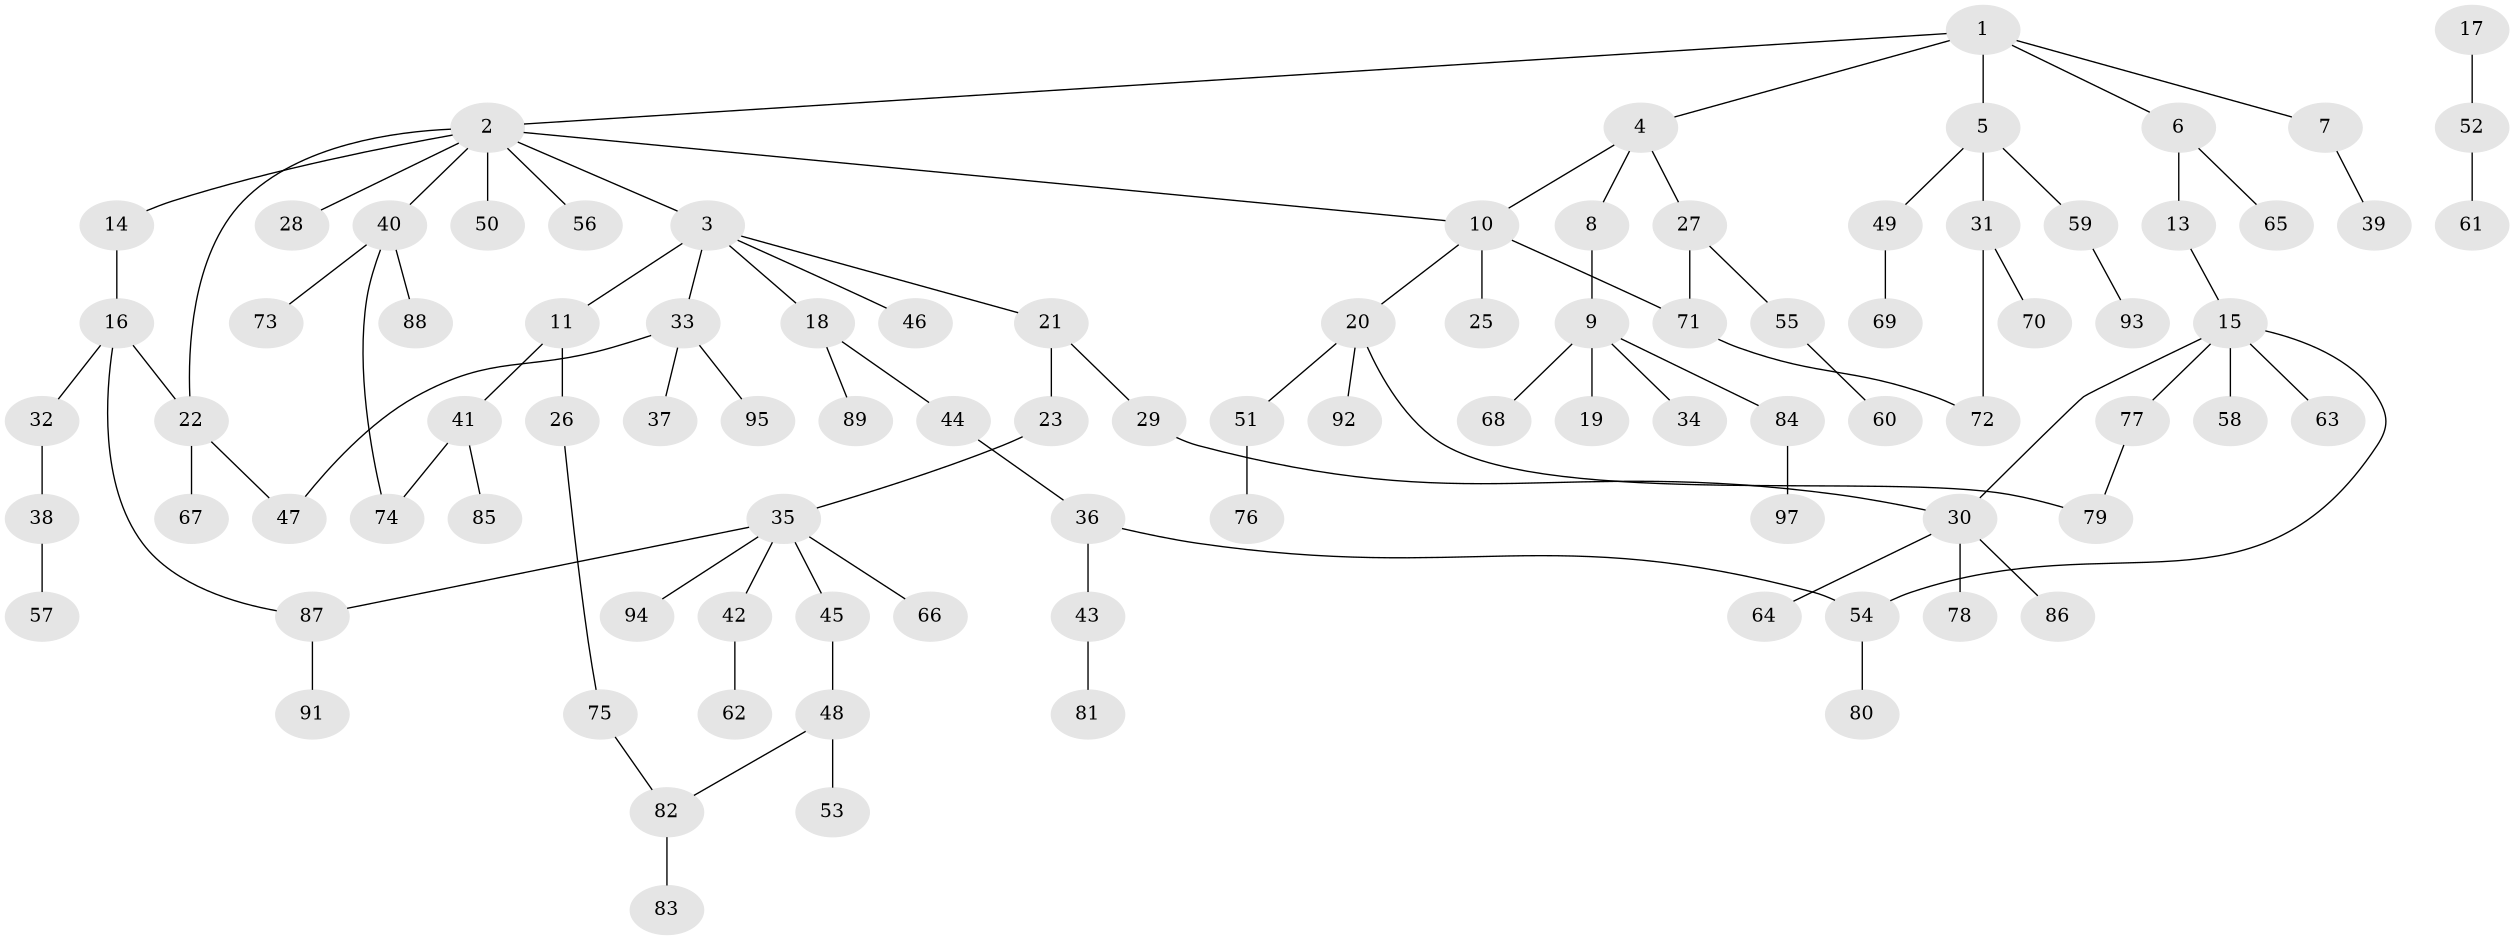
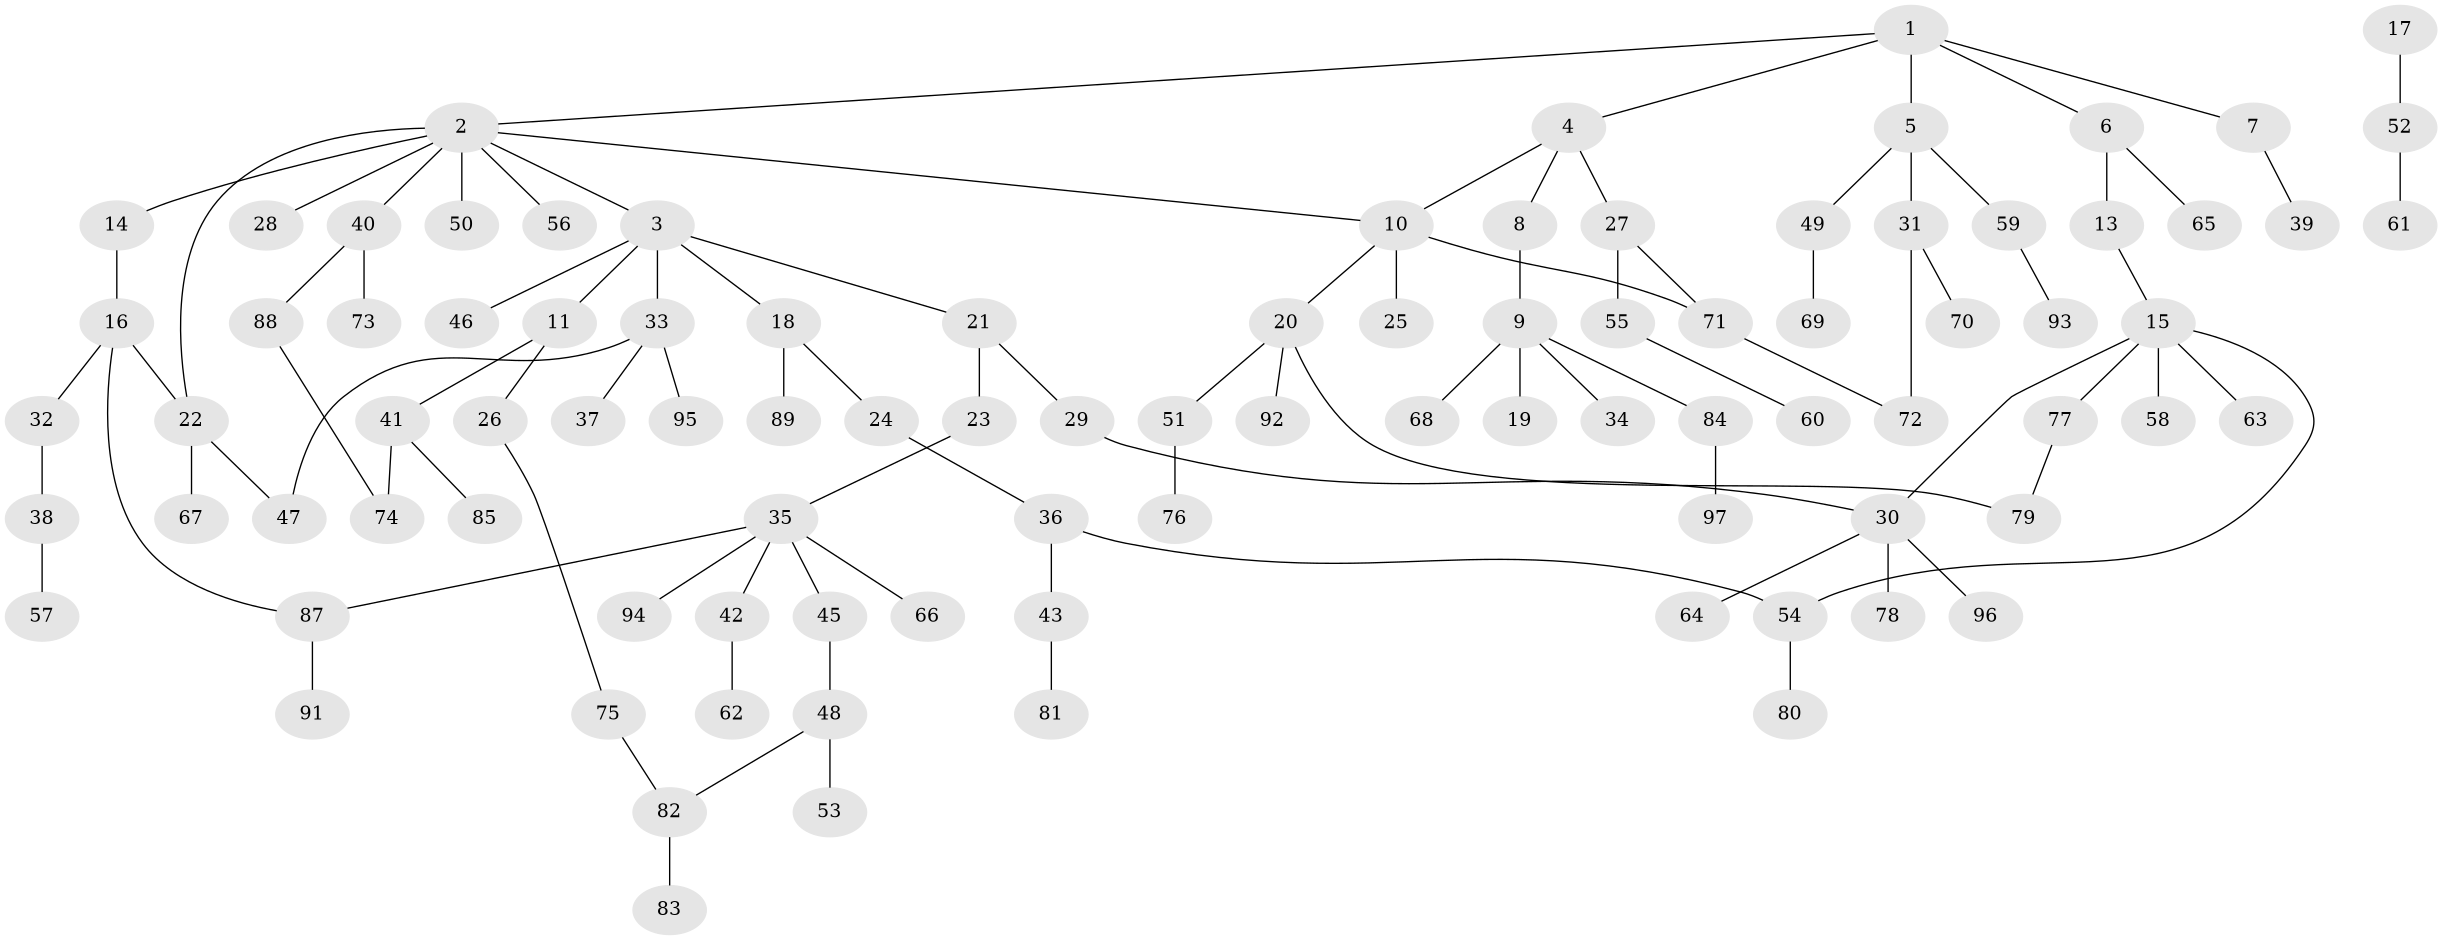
edge "40" -- "74": now "88" -- "74"
node "44": label "44" -> "24"
node "86": label "86" -> "96"
